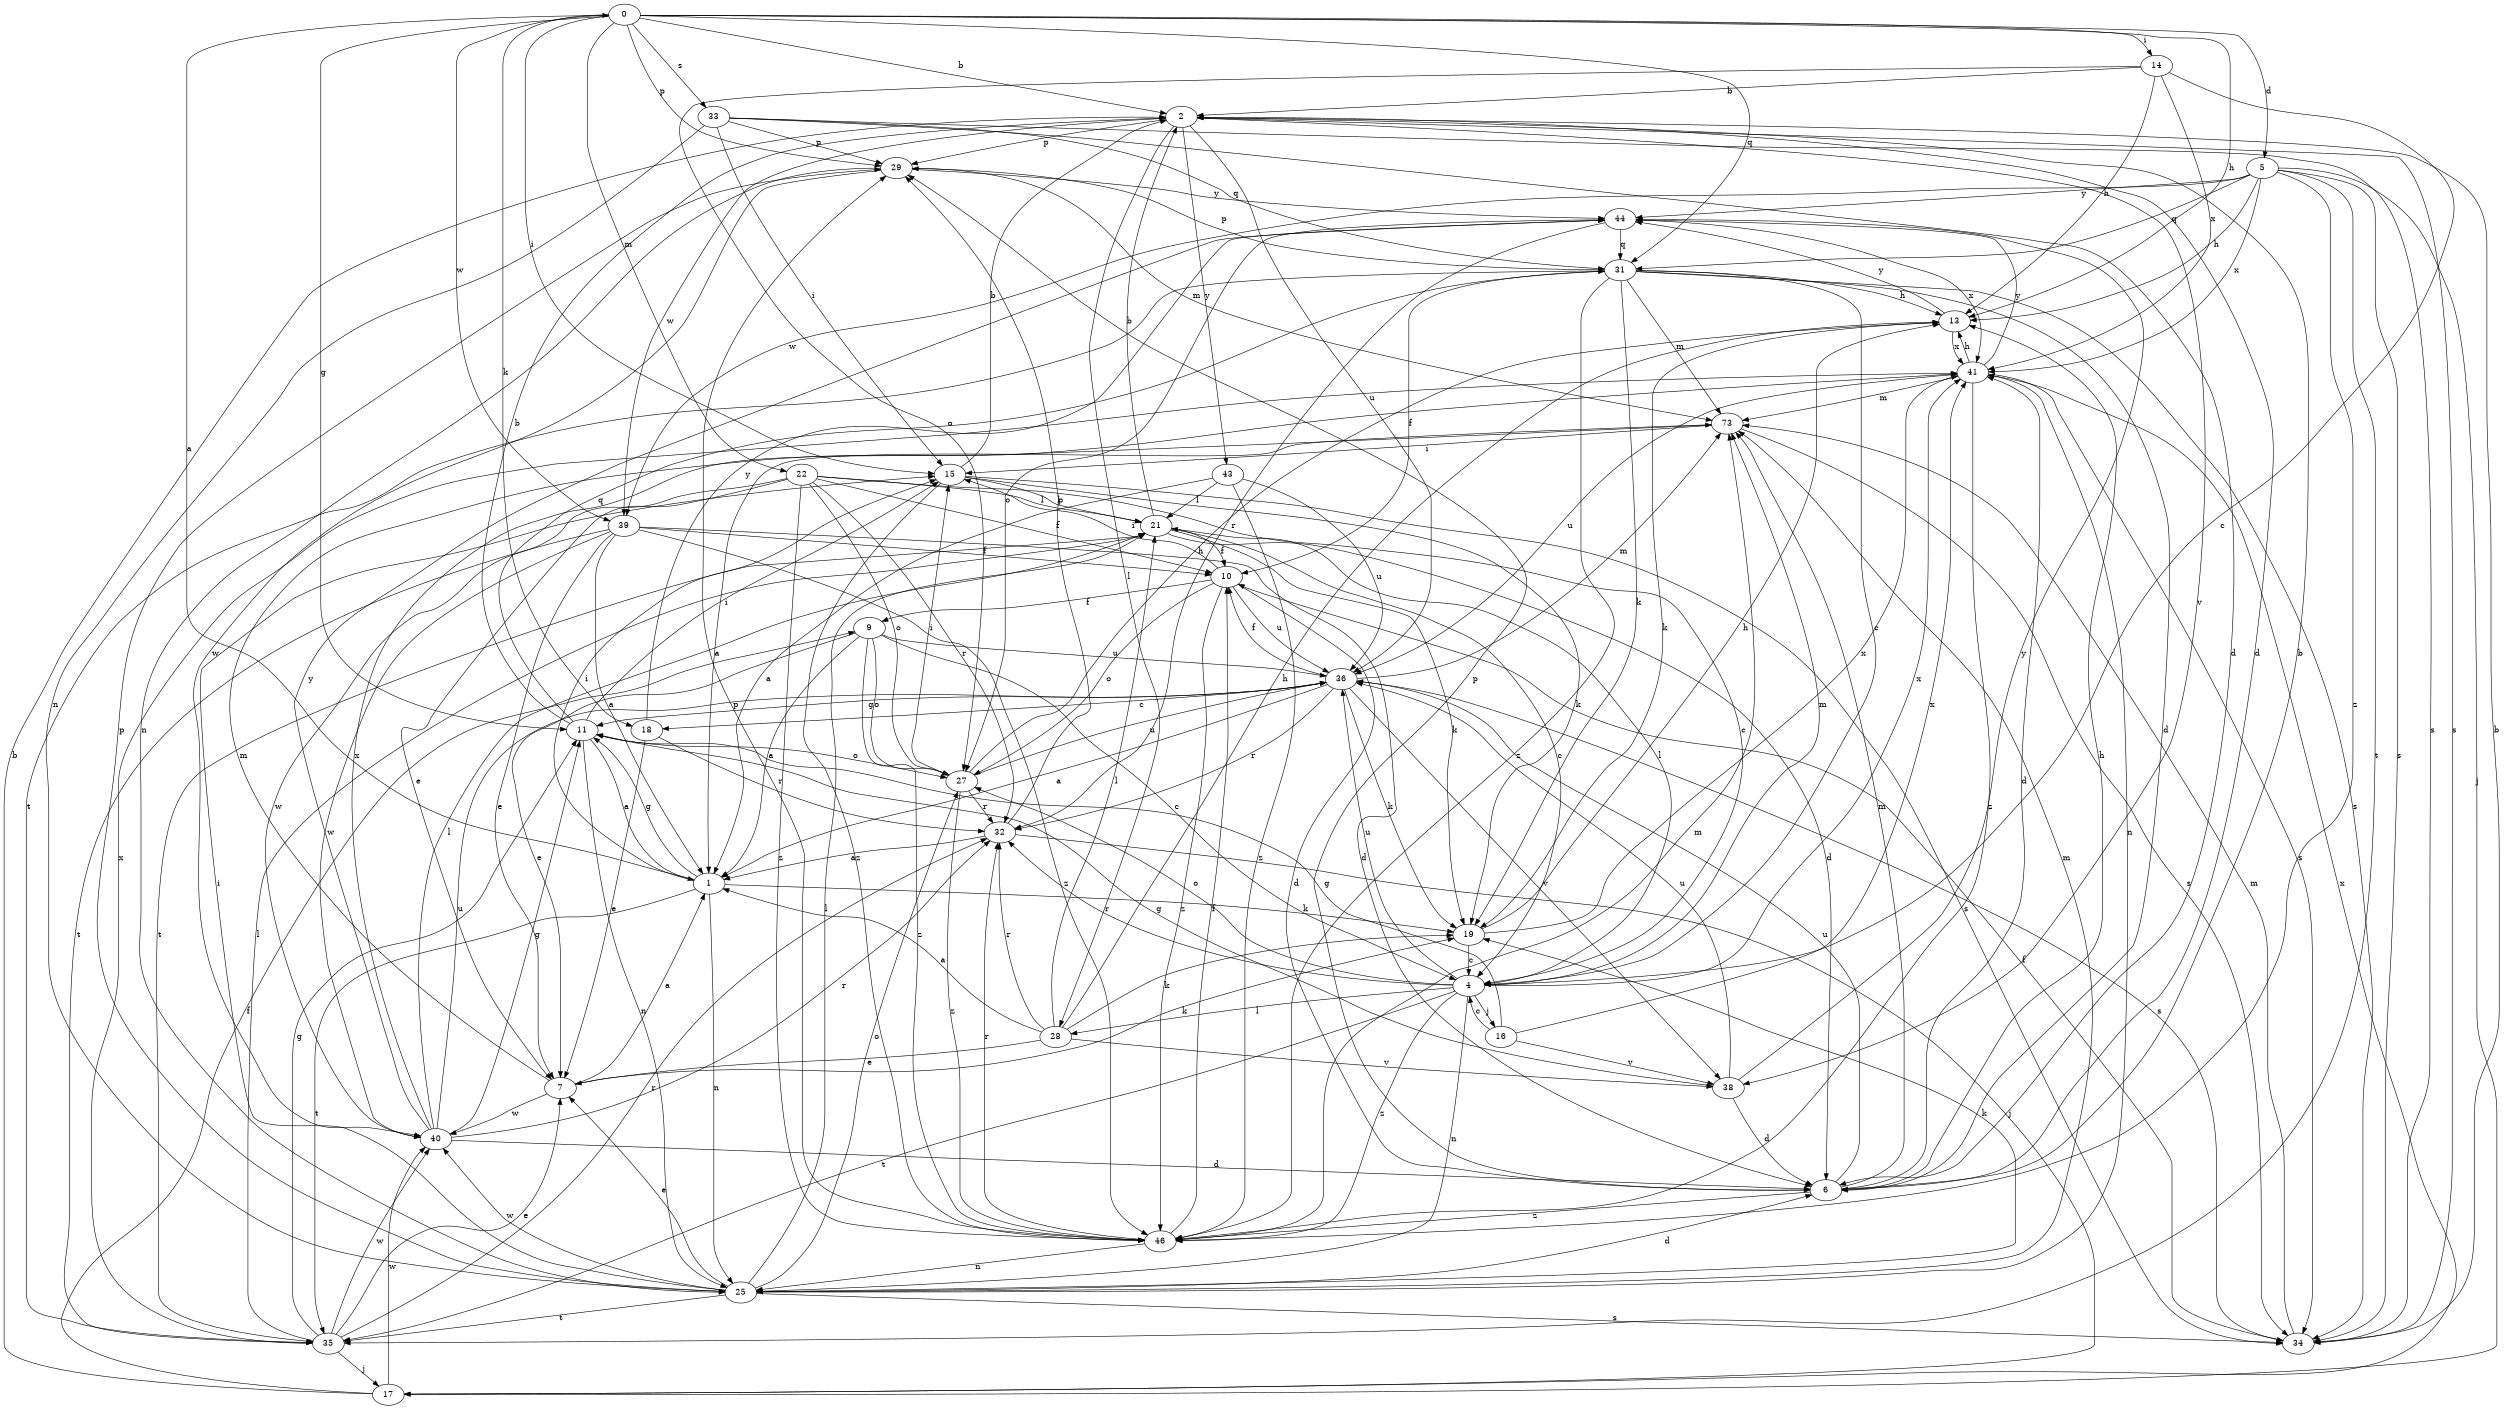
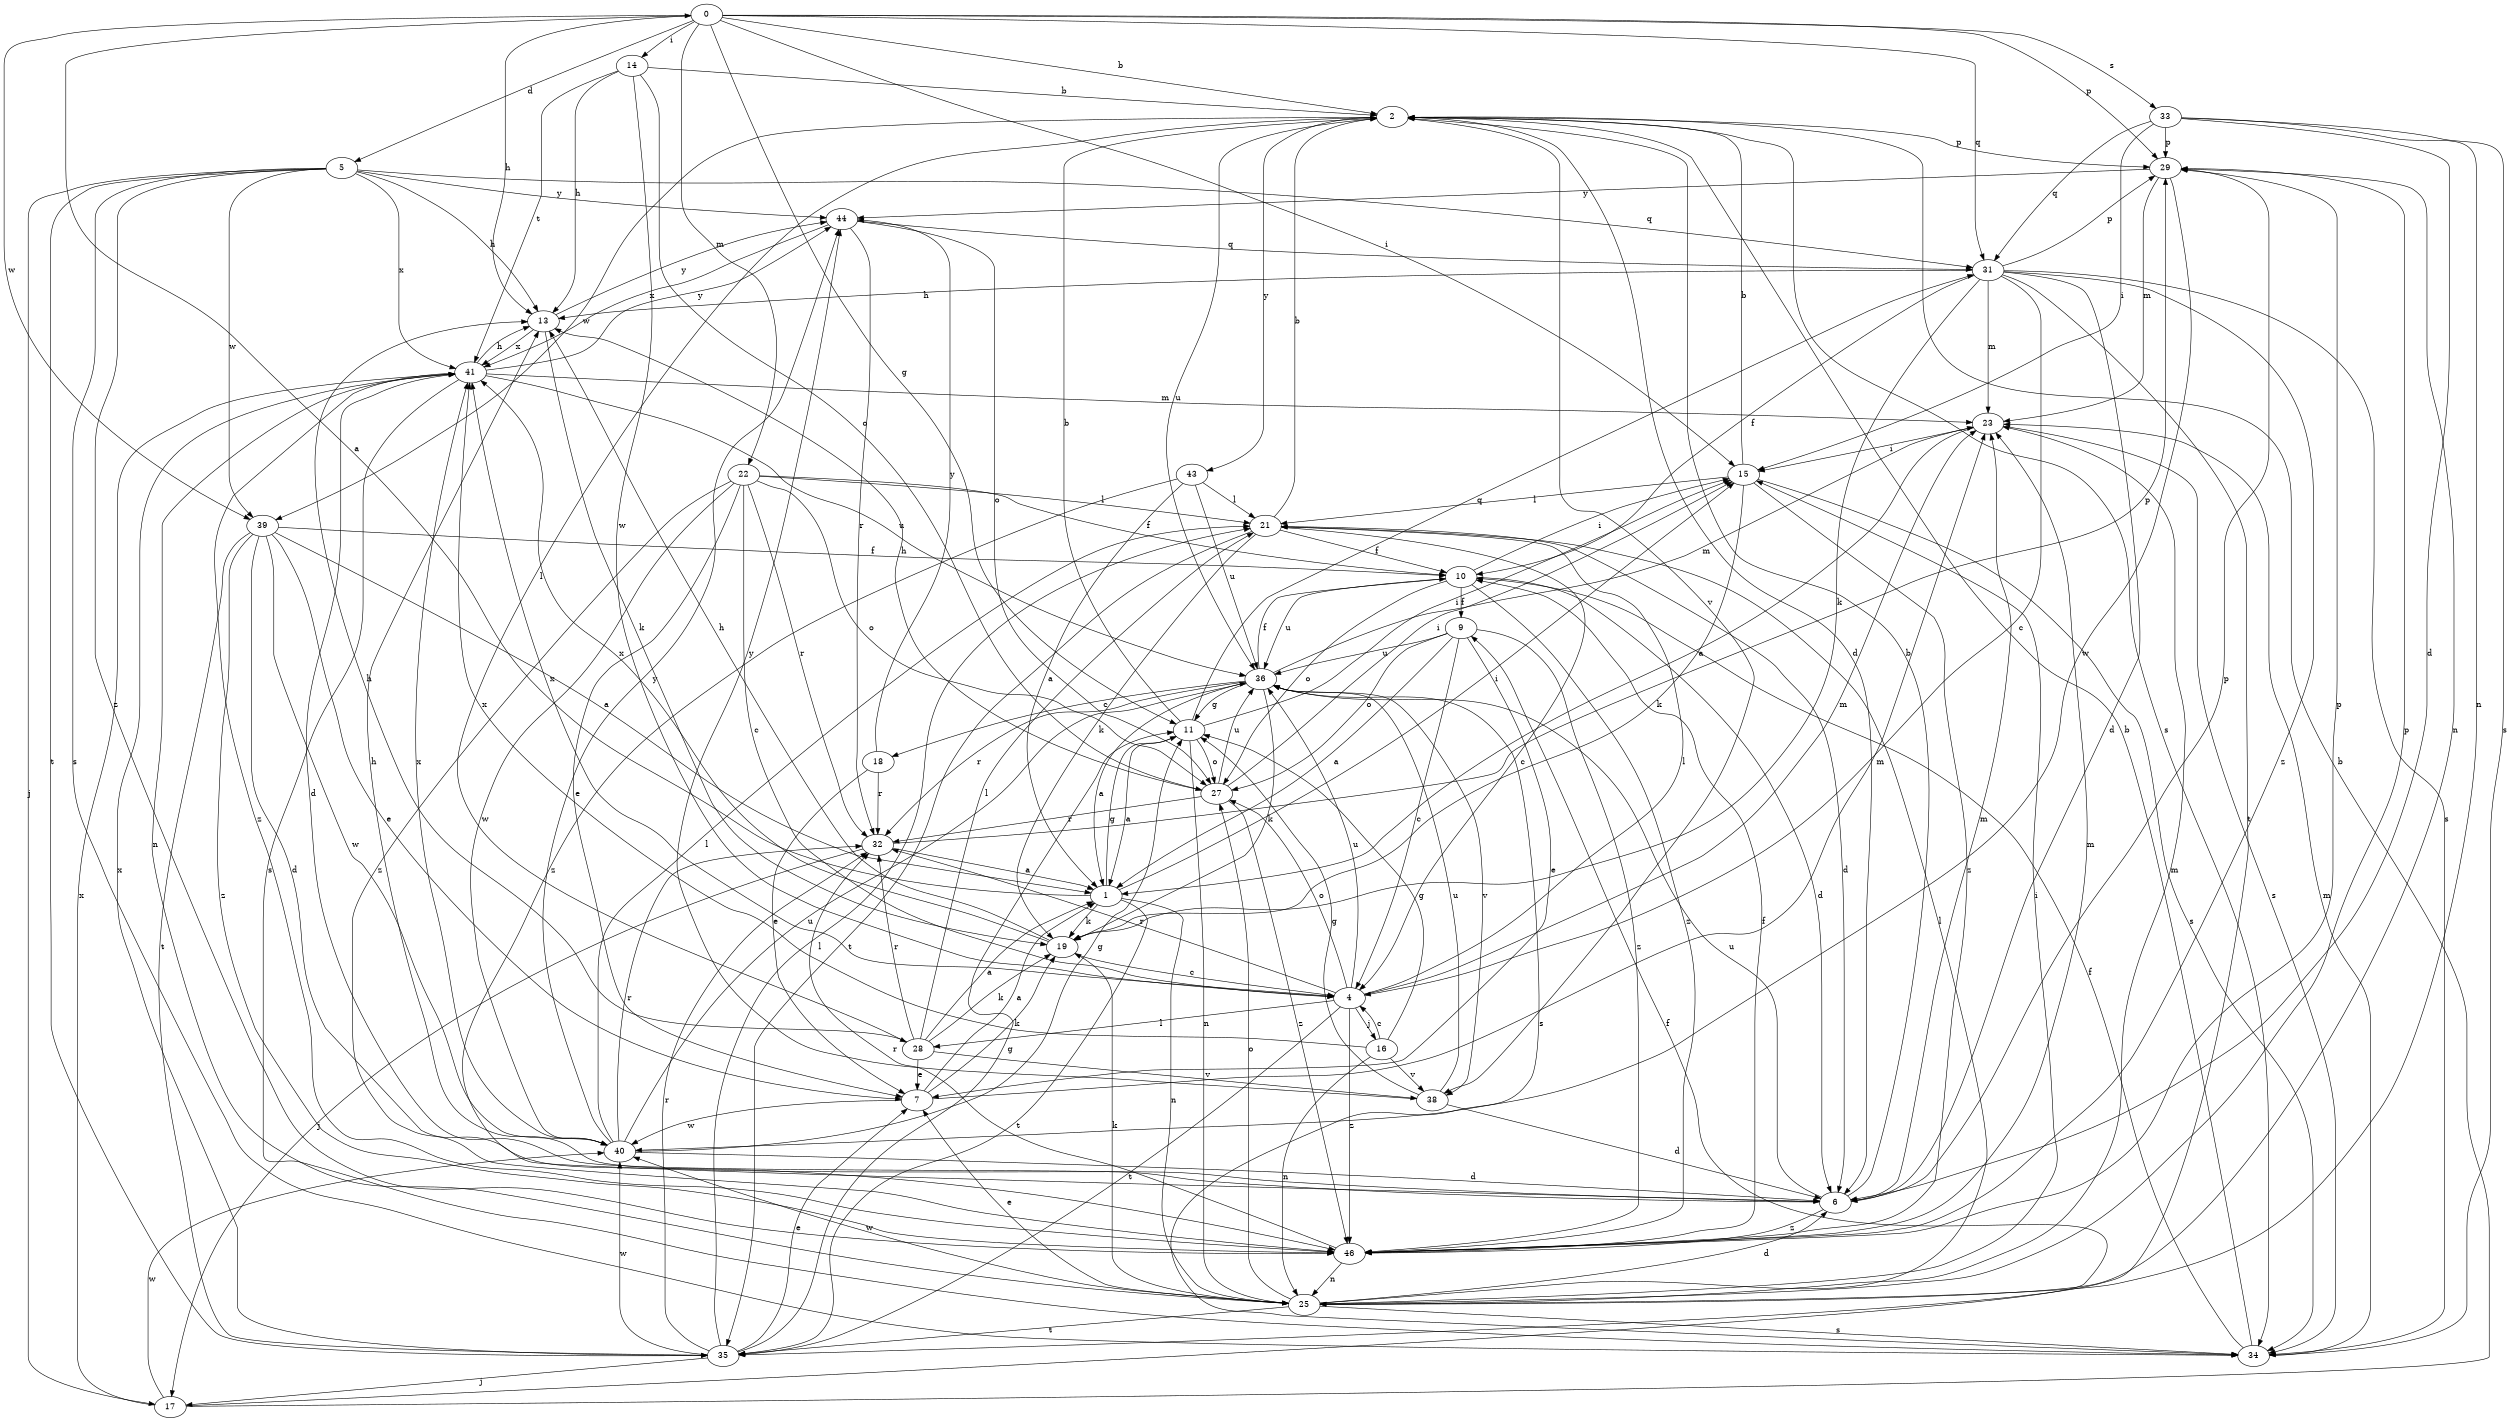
edge "14" -> "41": label "x" -> "t"
edge "0" -> "18": removed, label "k"
node "73": label "73" -> "23"
edge "14" -> "4": label "c" -> "w"
edge "4" -> "25": now "16" -> "25"
